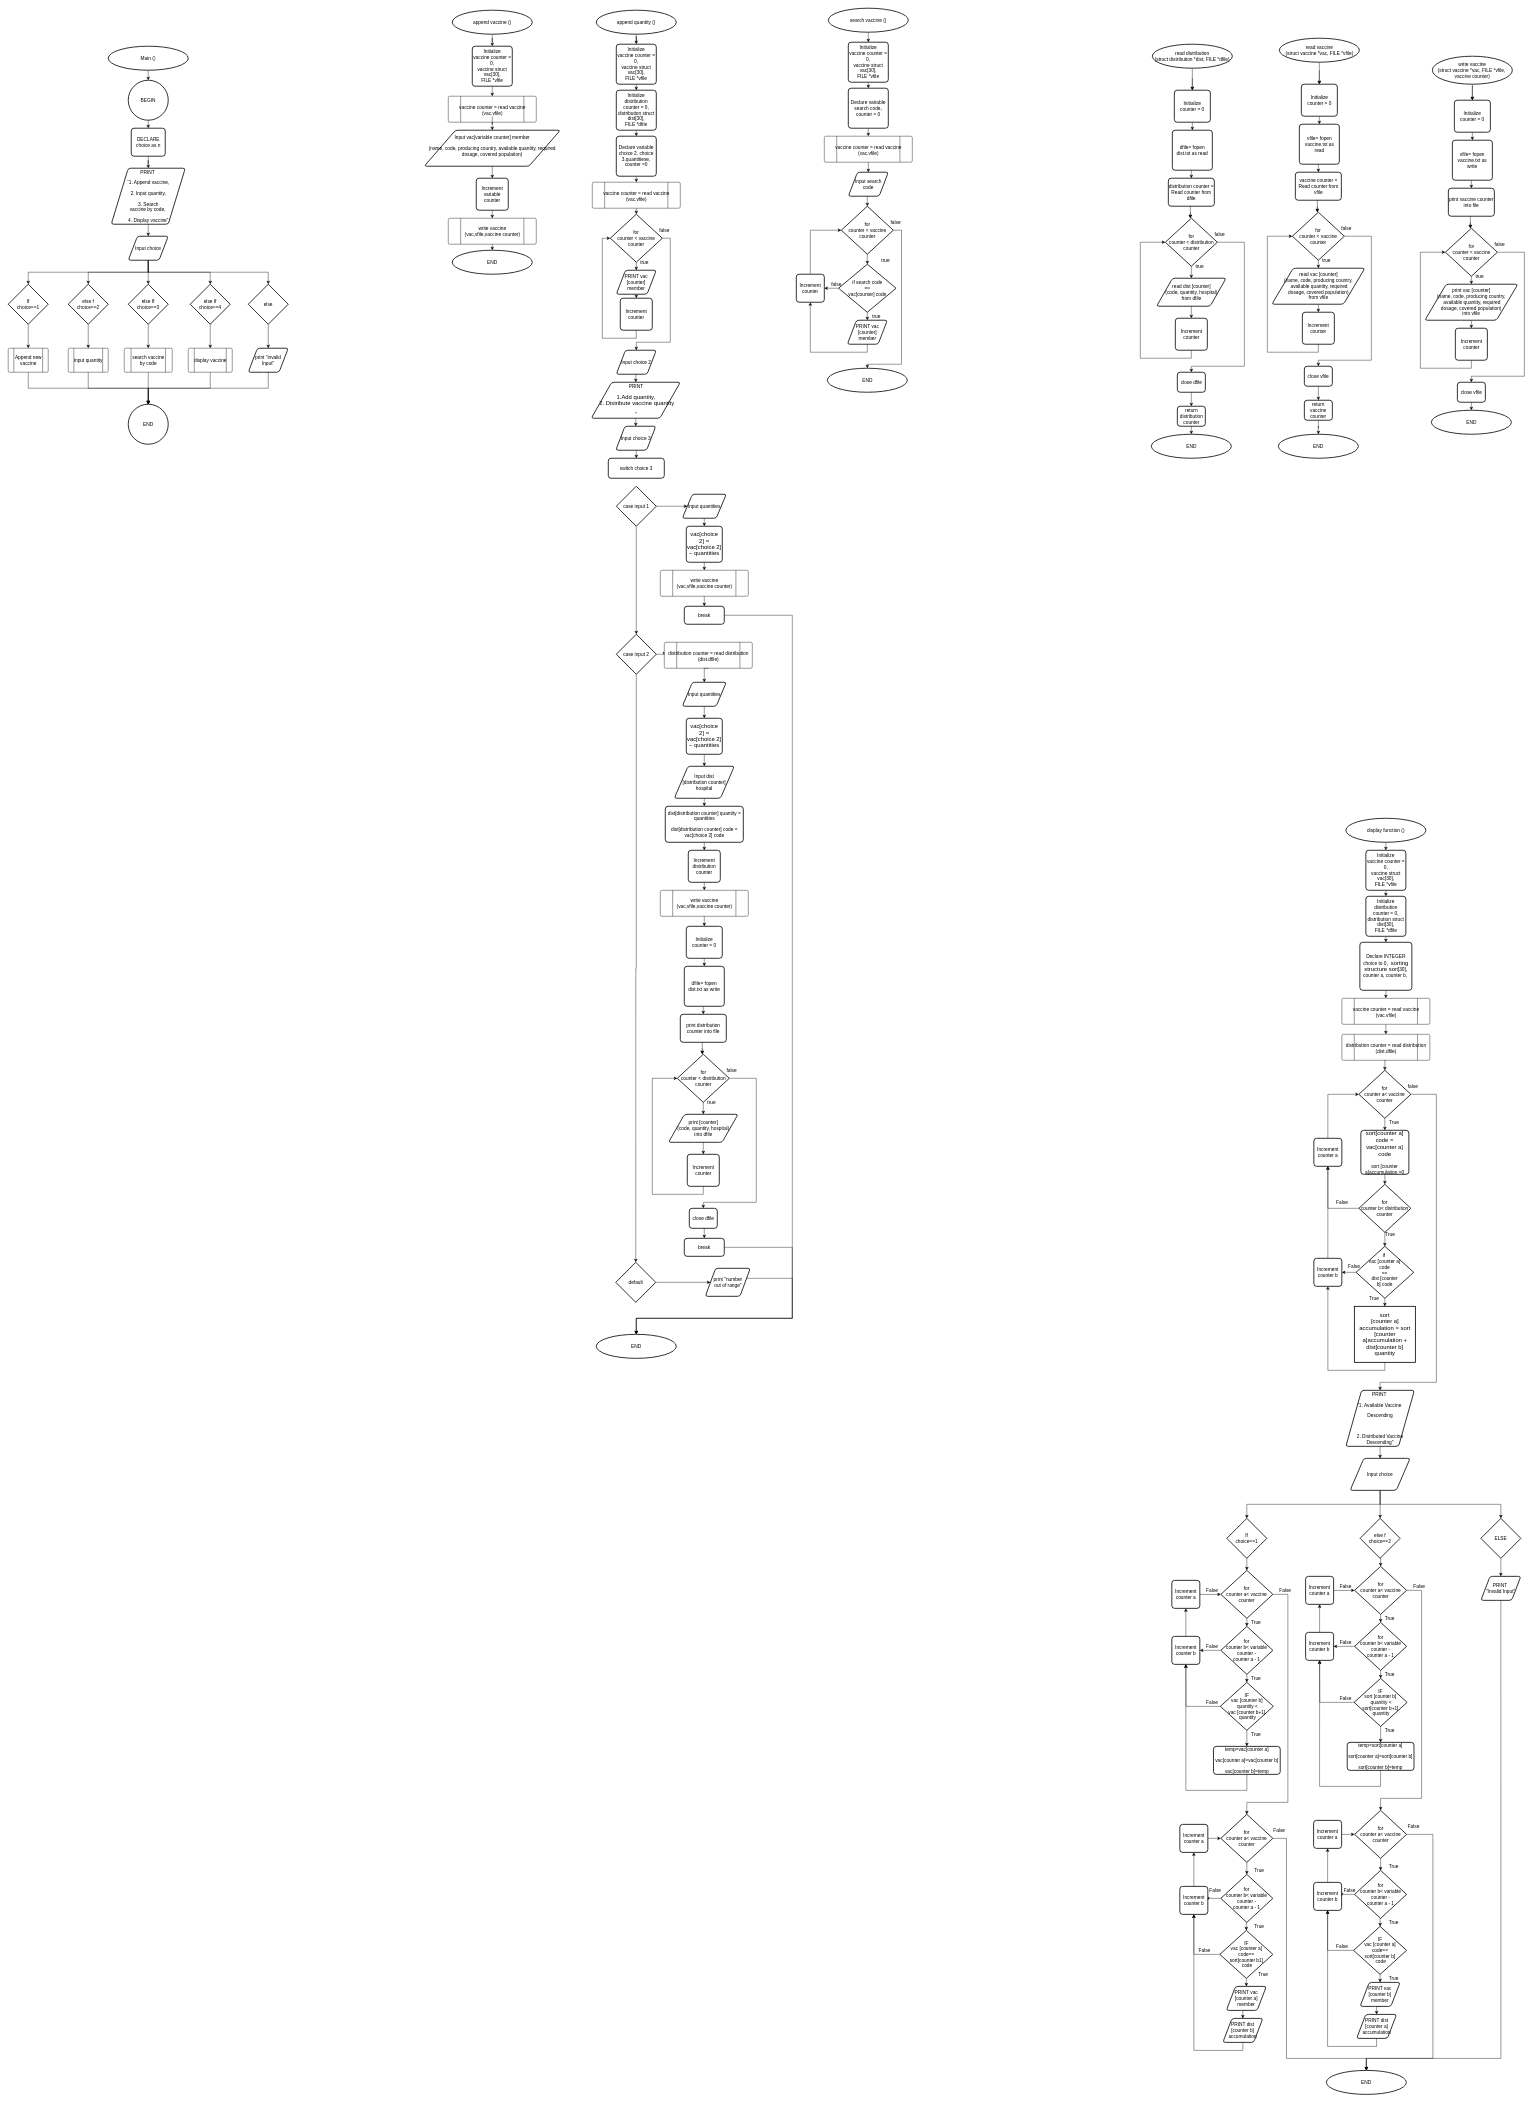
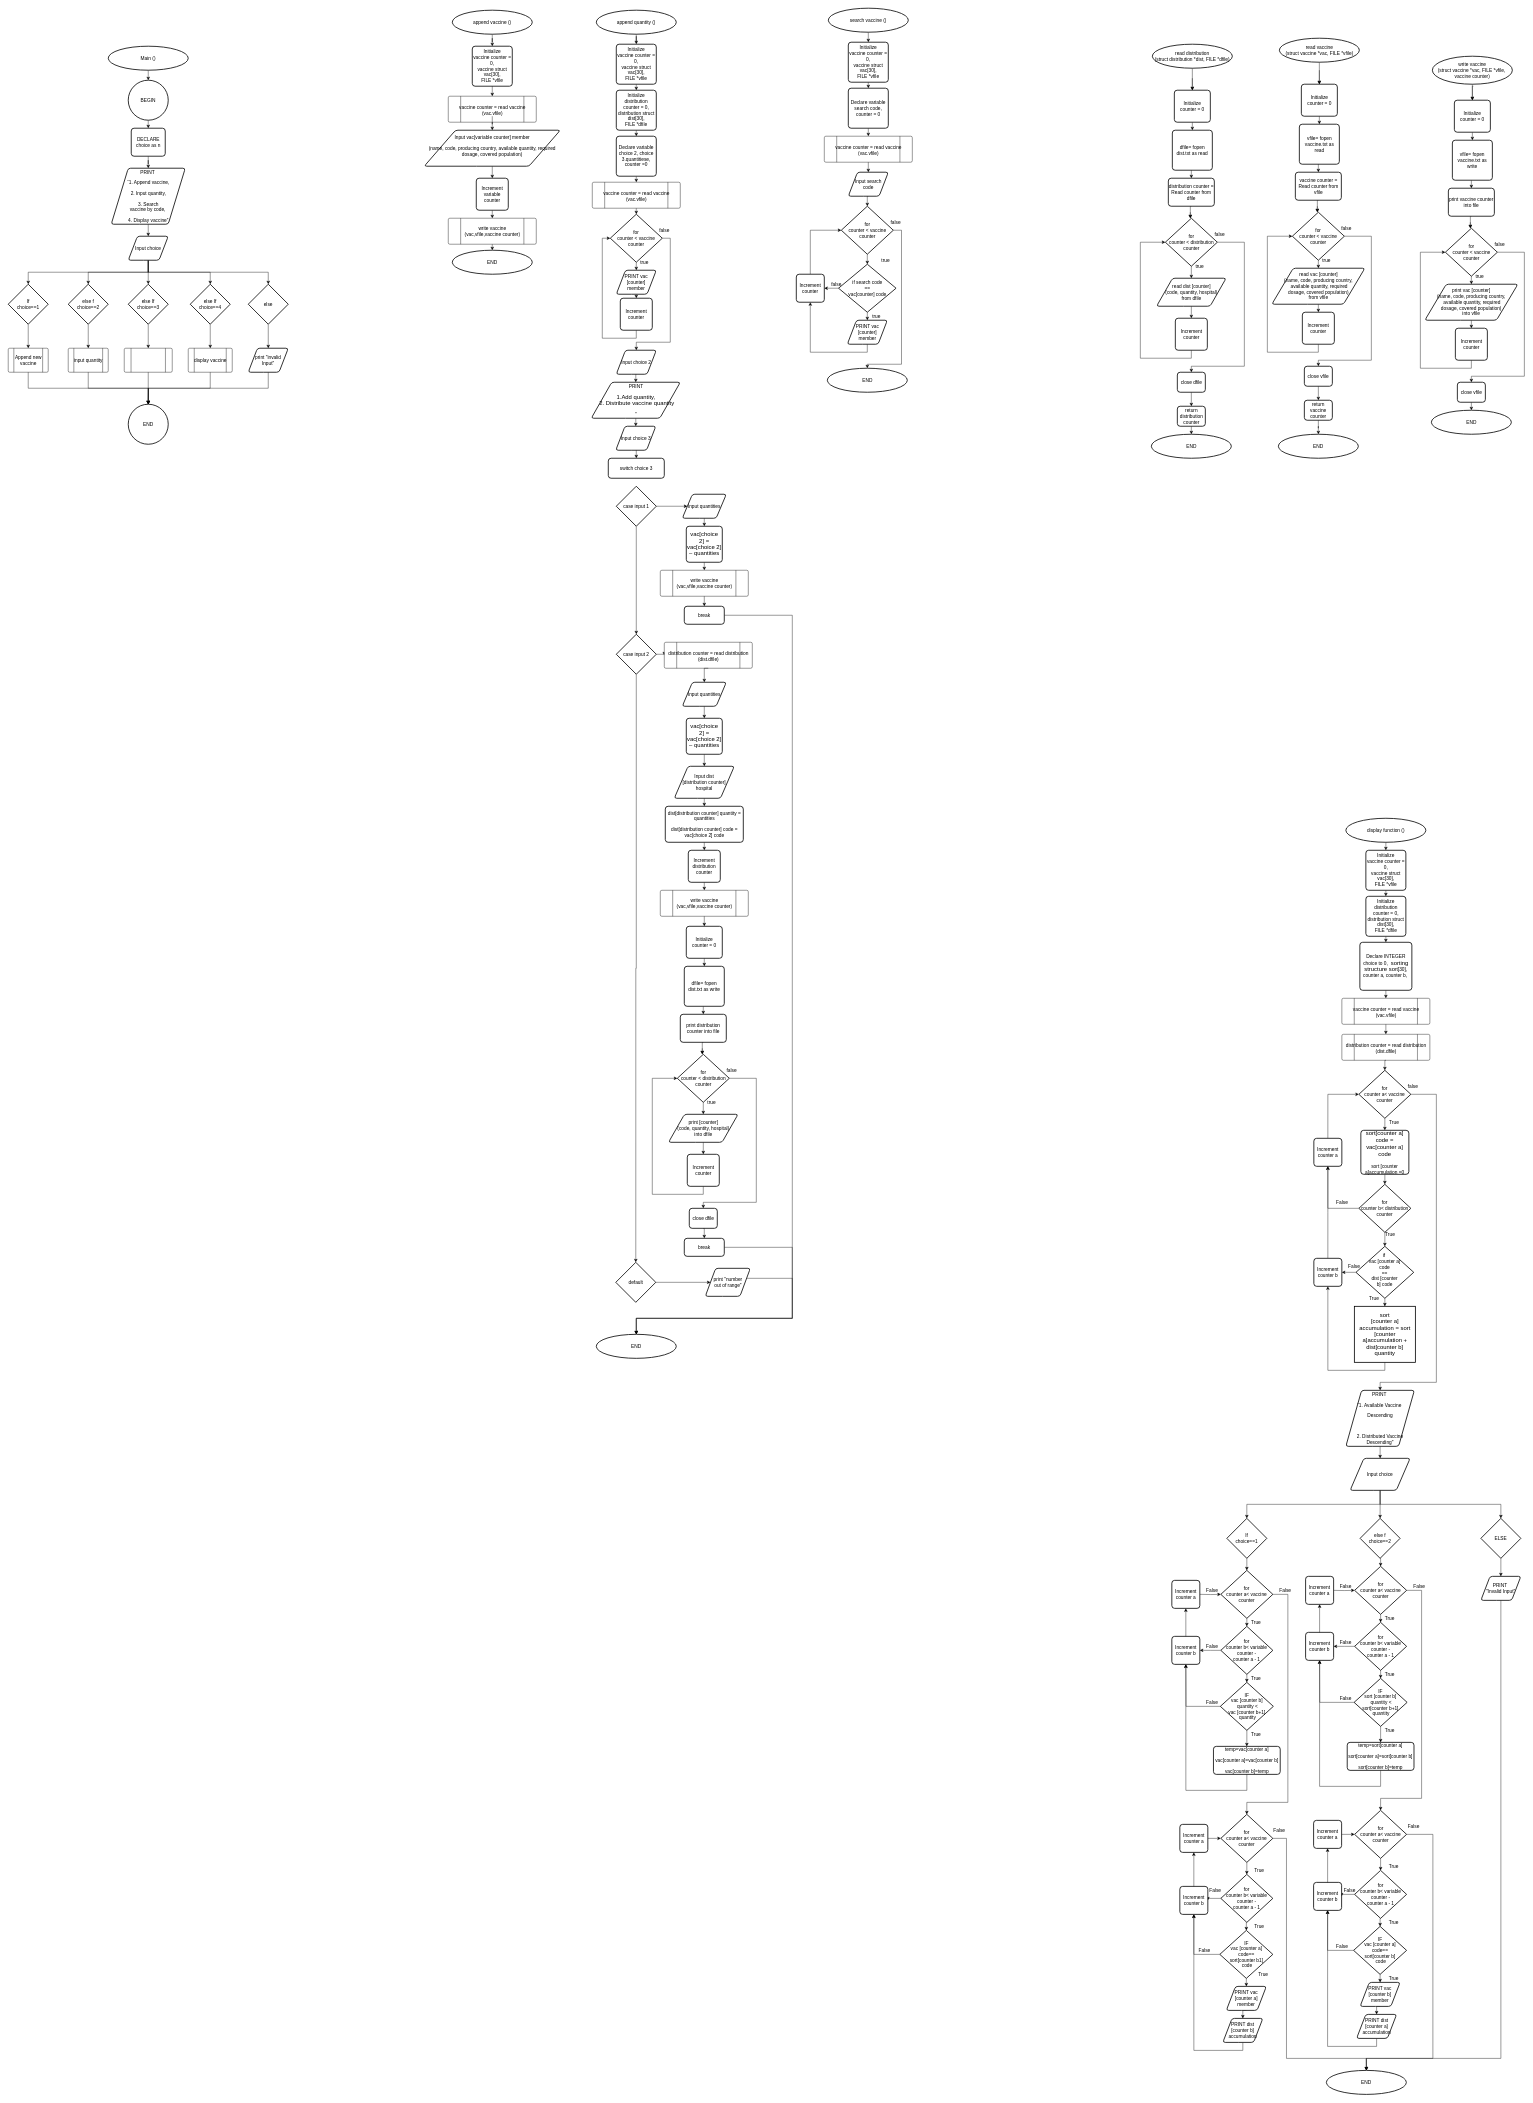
node "search vaccine by code": removed
